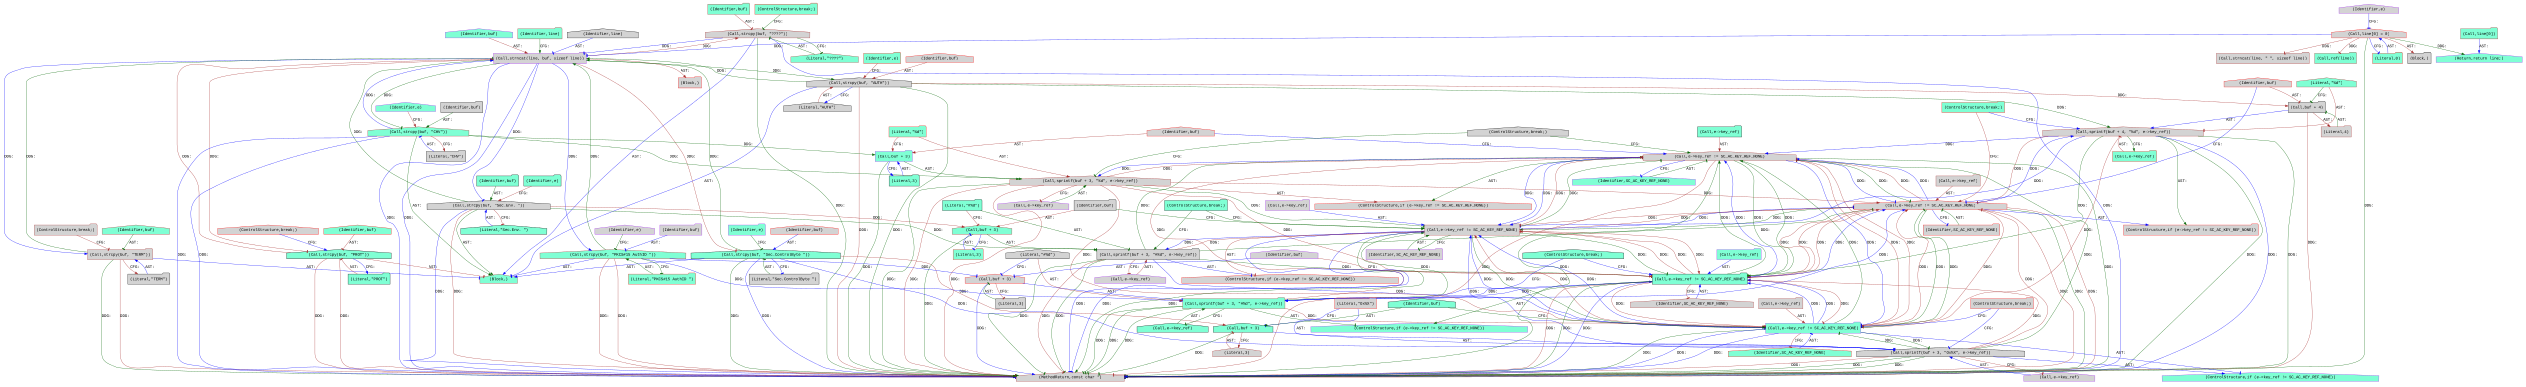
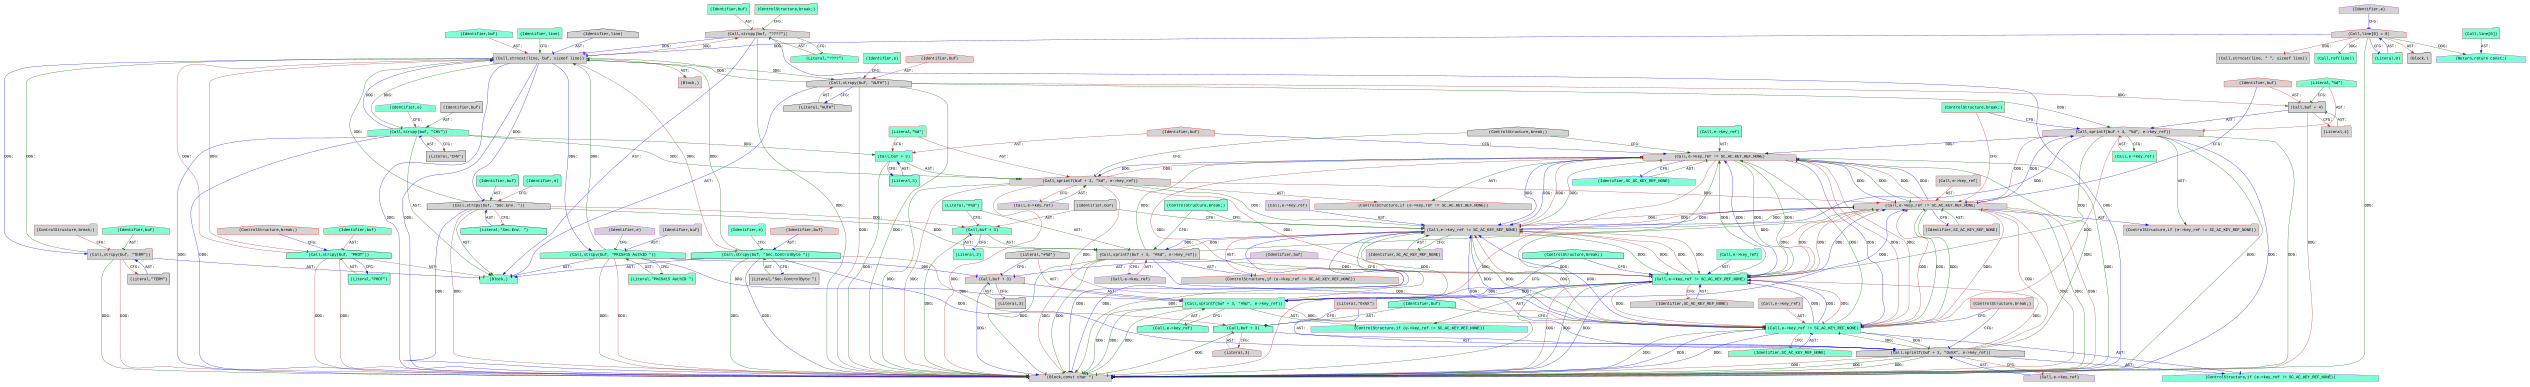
node "(Return,return line;)": label "(Return,return line;)" -> "(Return,return const;)"
edge "(Call,buf + 4)" -> "(Literal,4)": label "AST: " -> "CFG: "
node "(MethodReturn,const char *)": label "(MethodReturn,const char *)" -> "(Block,const char *)"
